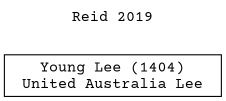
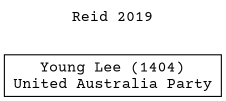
node "Young Lee (1404) United Australia Lee": label "Young Lee (1404) United Australia Lee" -> "Young Lee (1404) United Australia Party"
